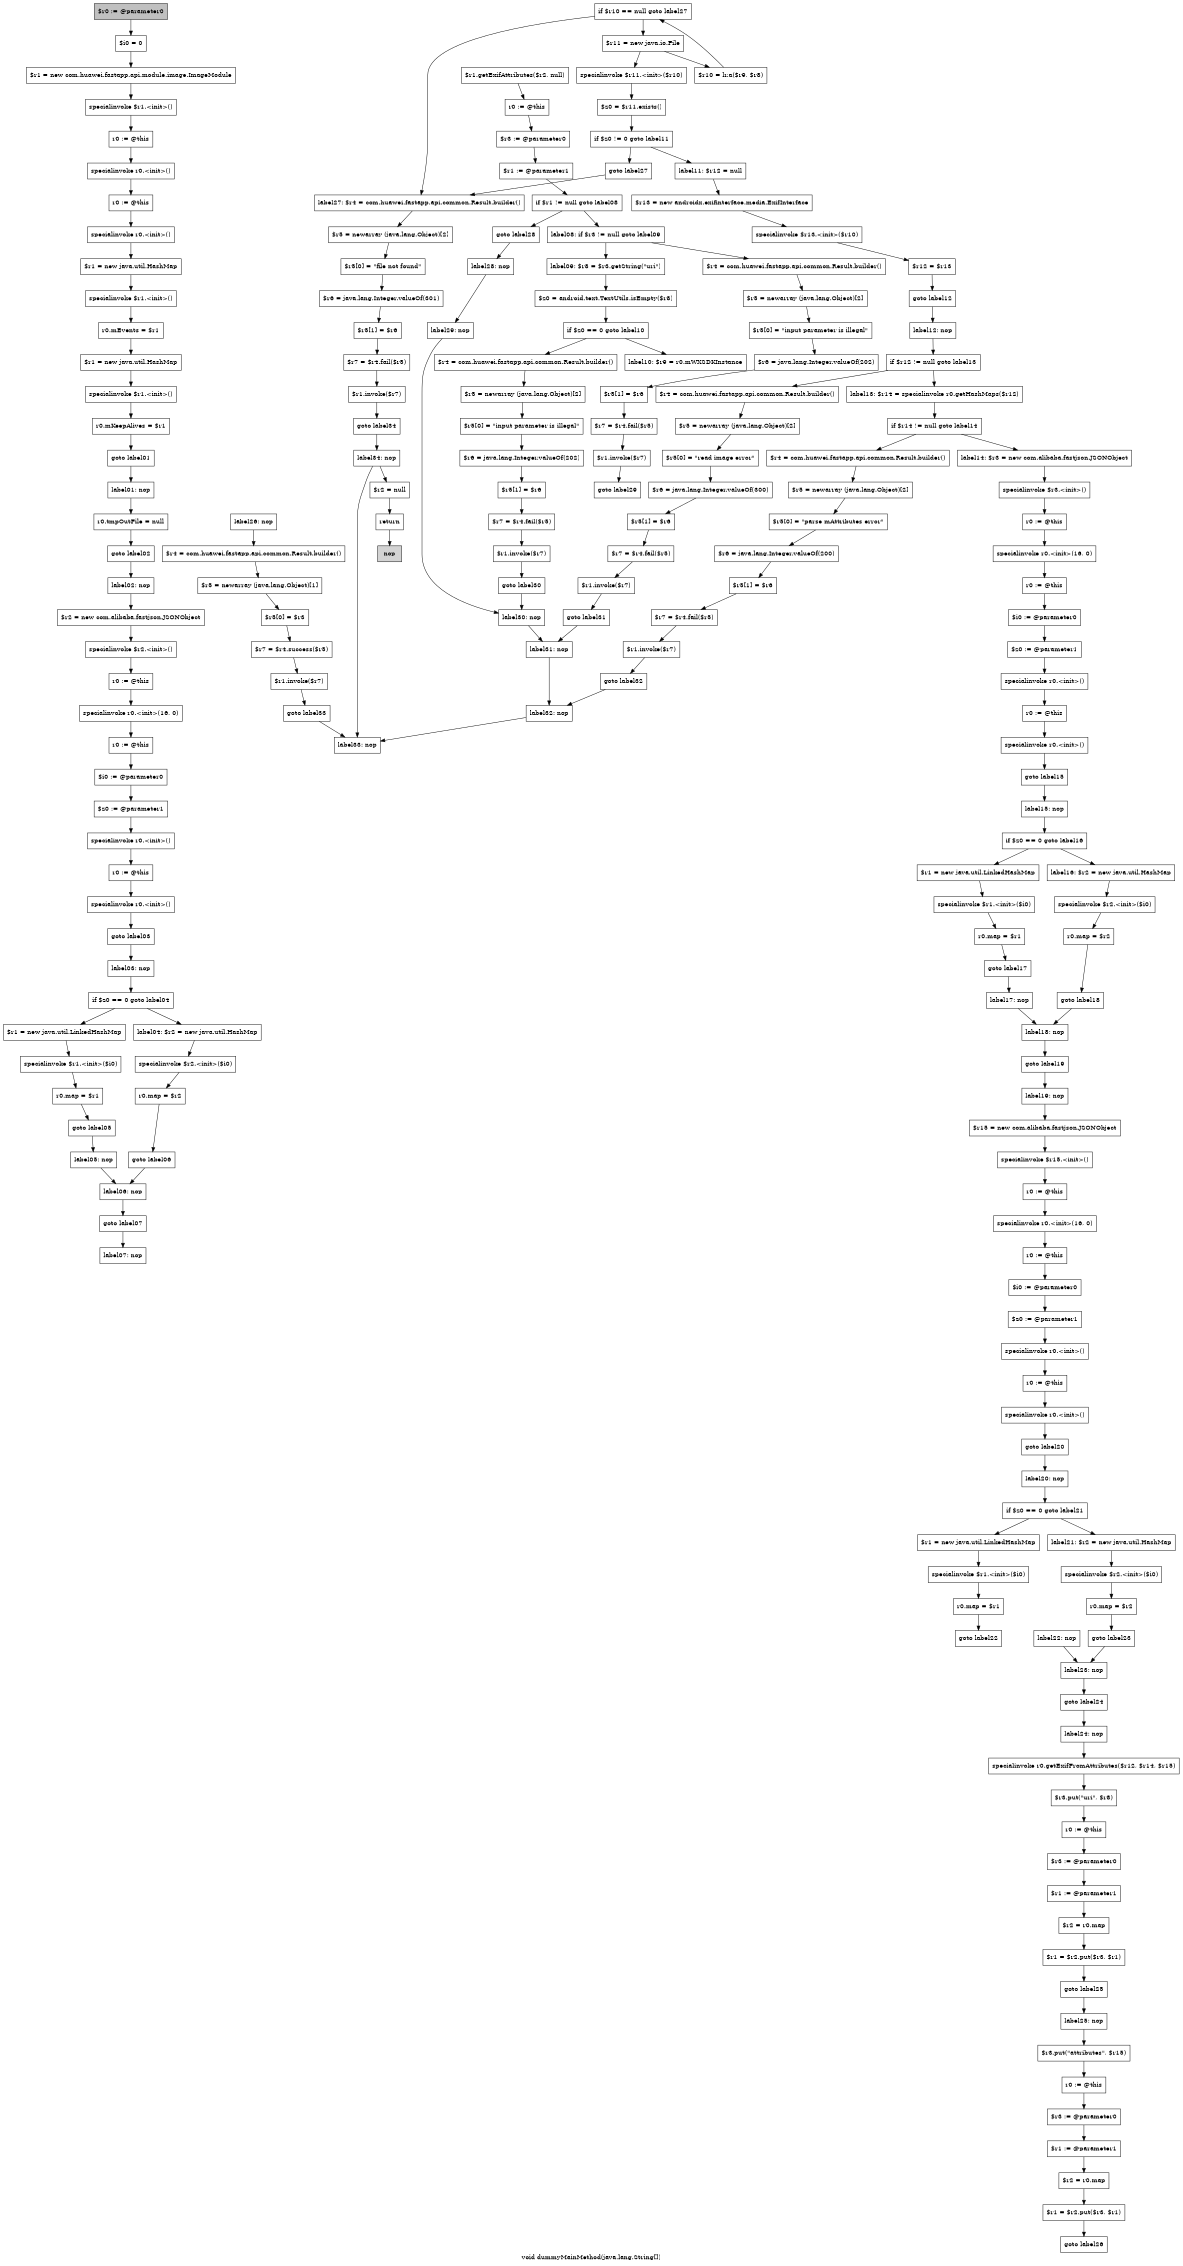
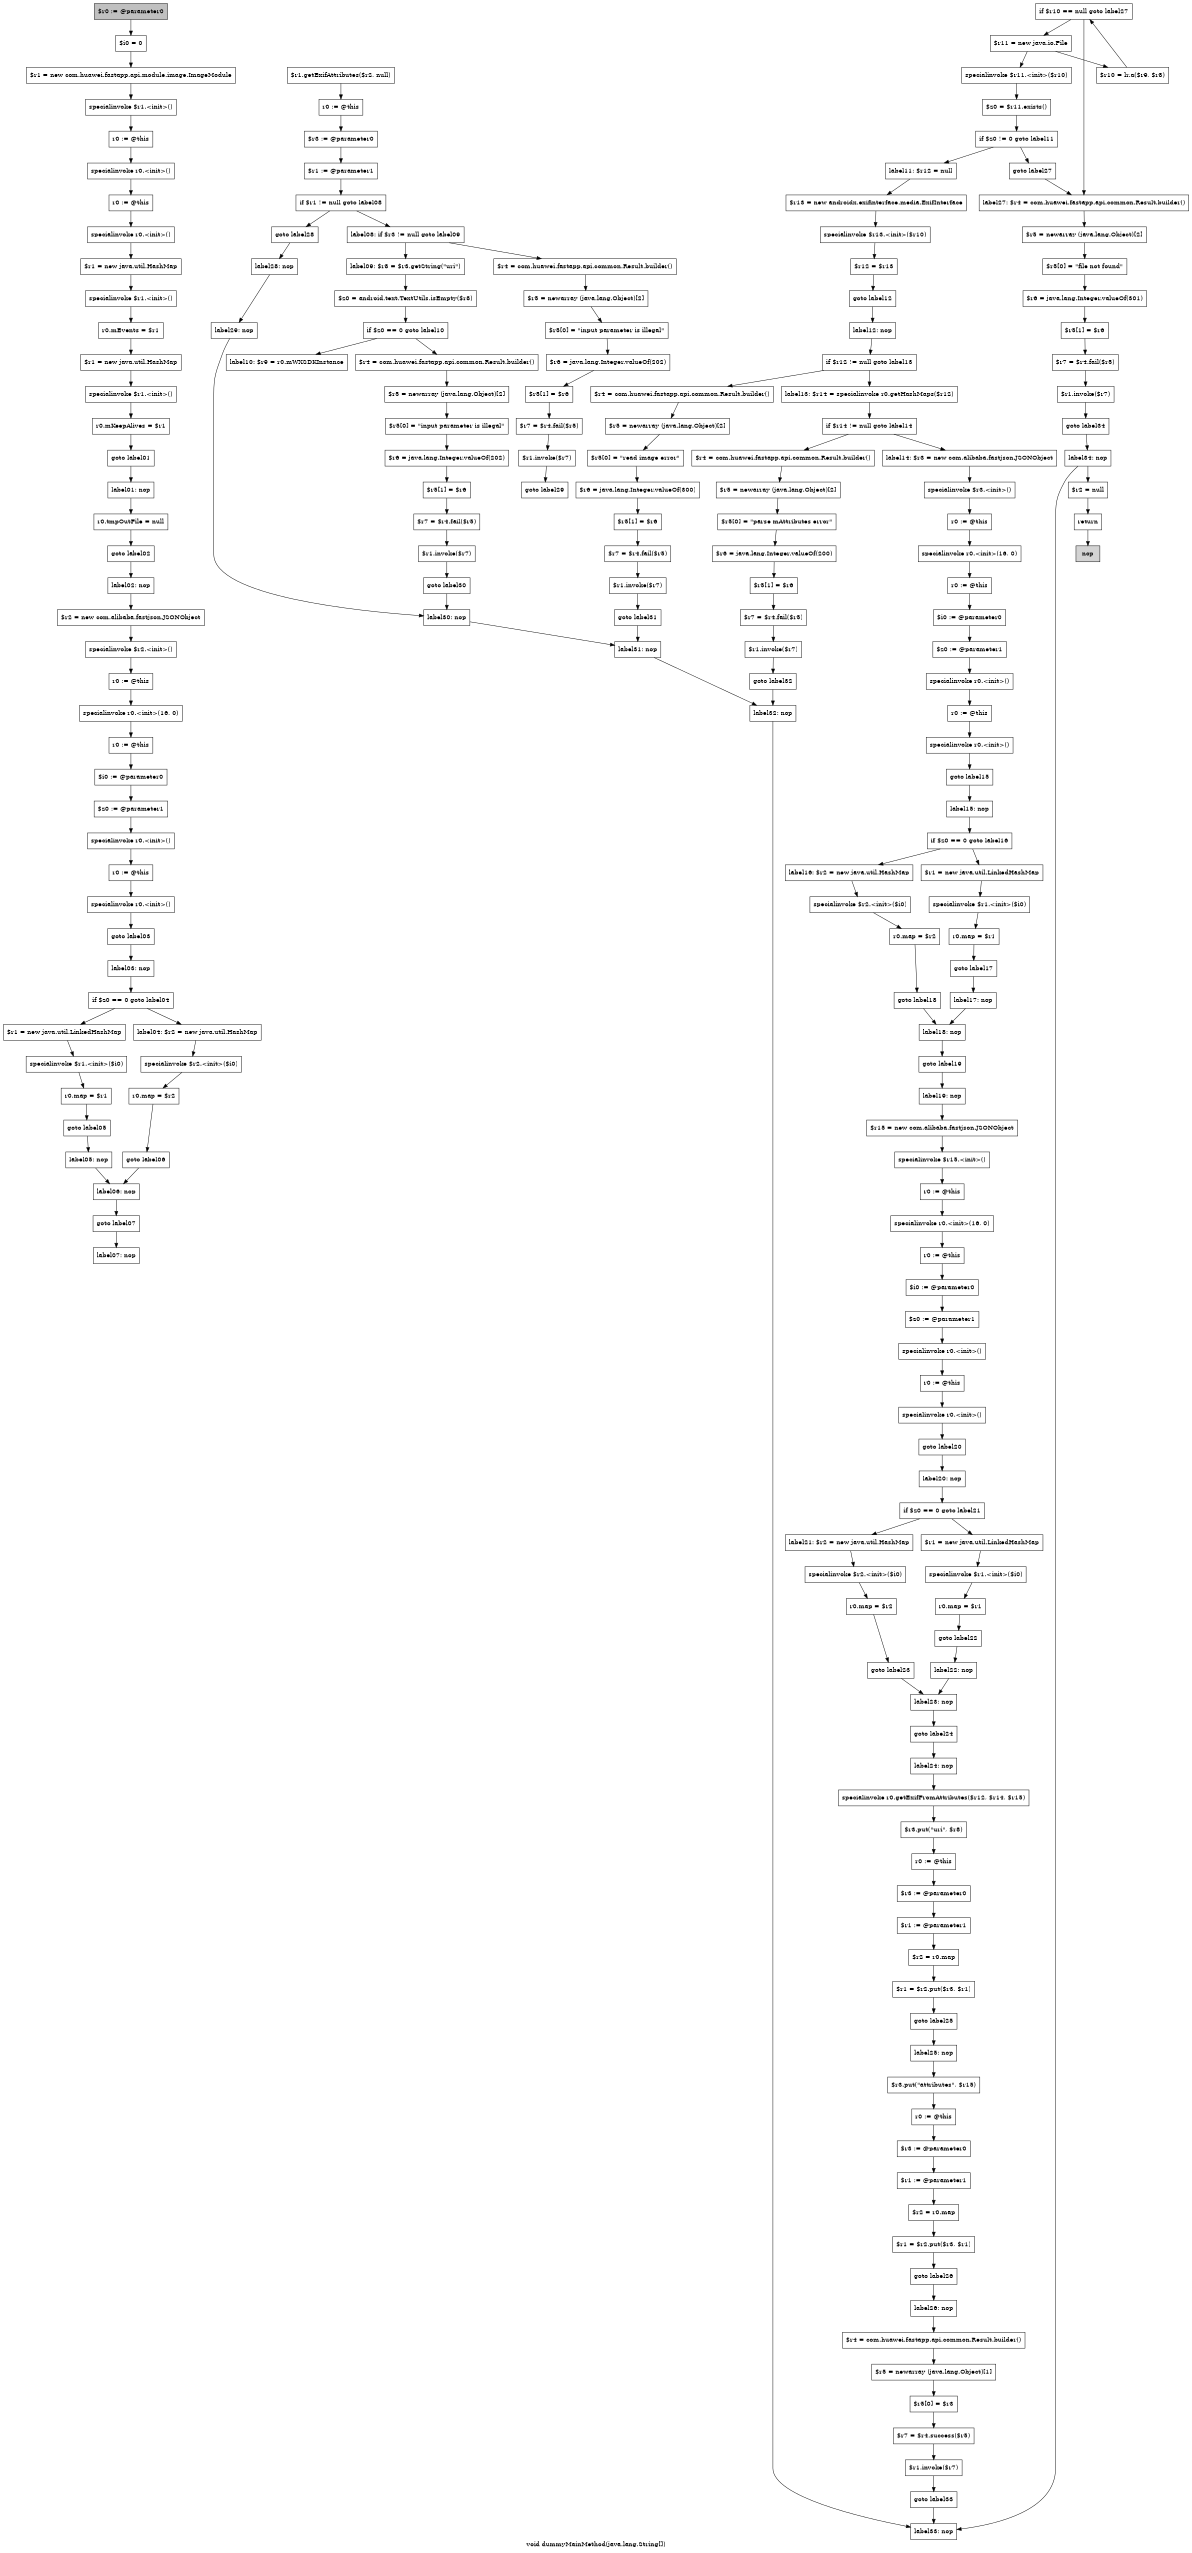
edge "goto label22" -> "label22: nop": added
edge "goto label26" -> "label26: nop": added
